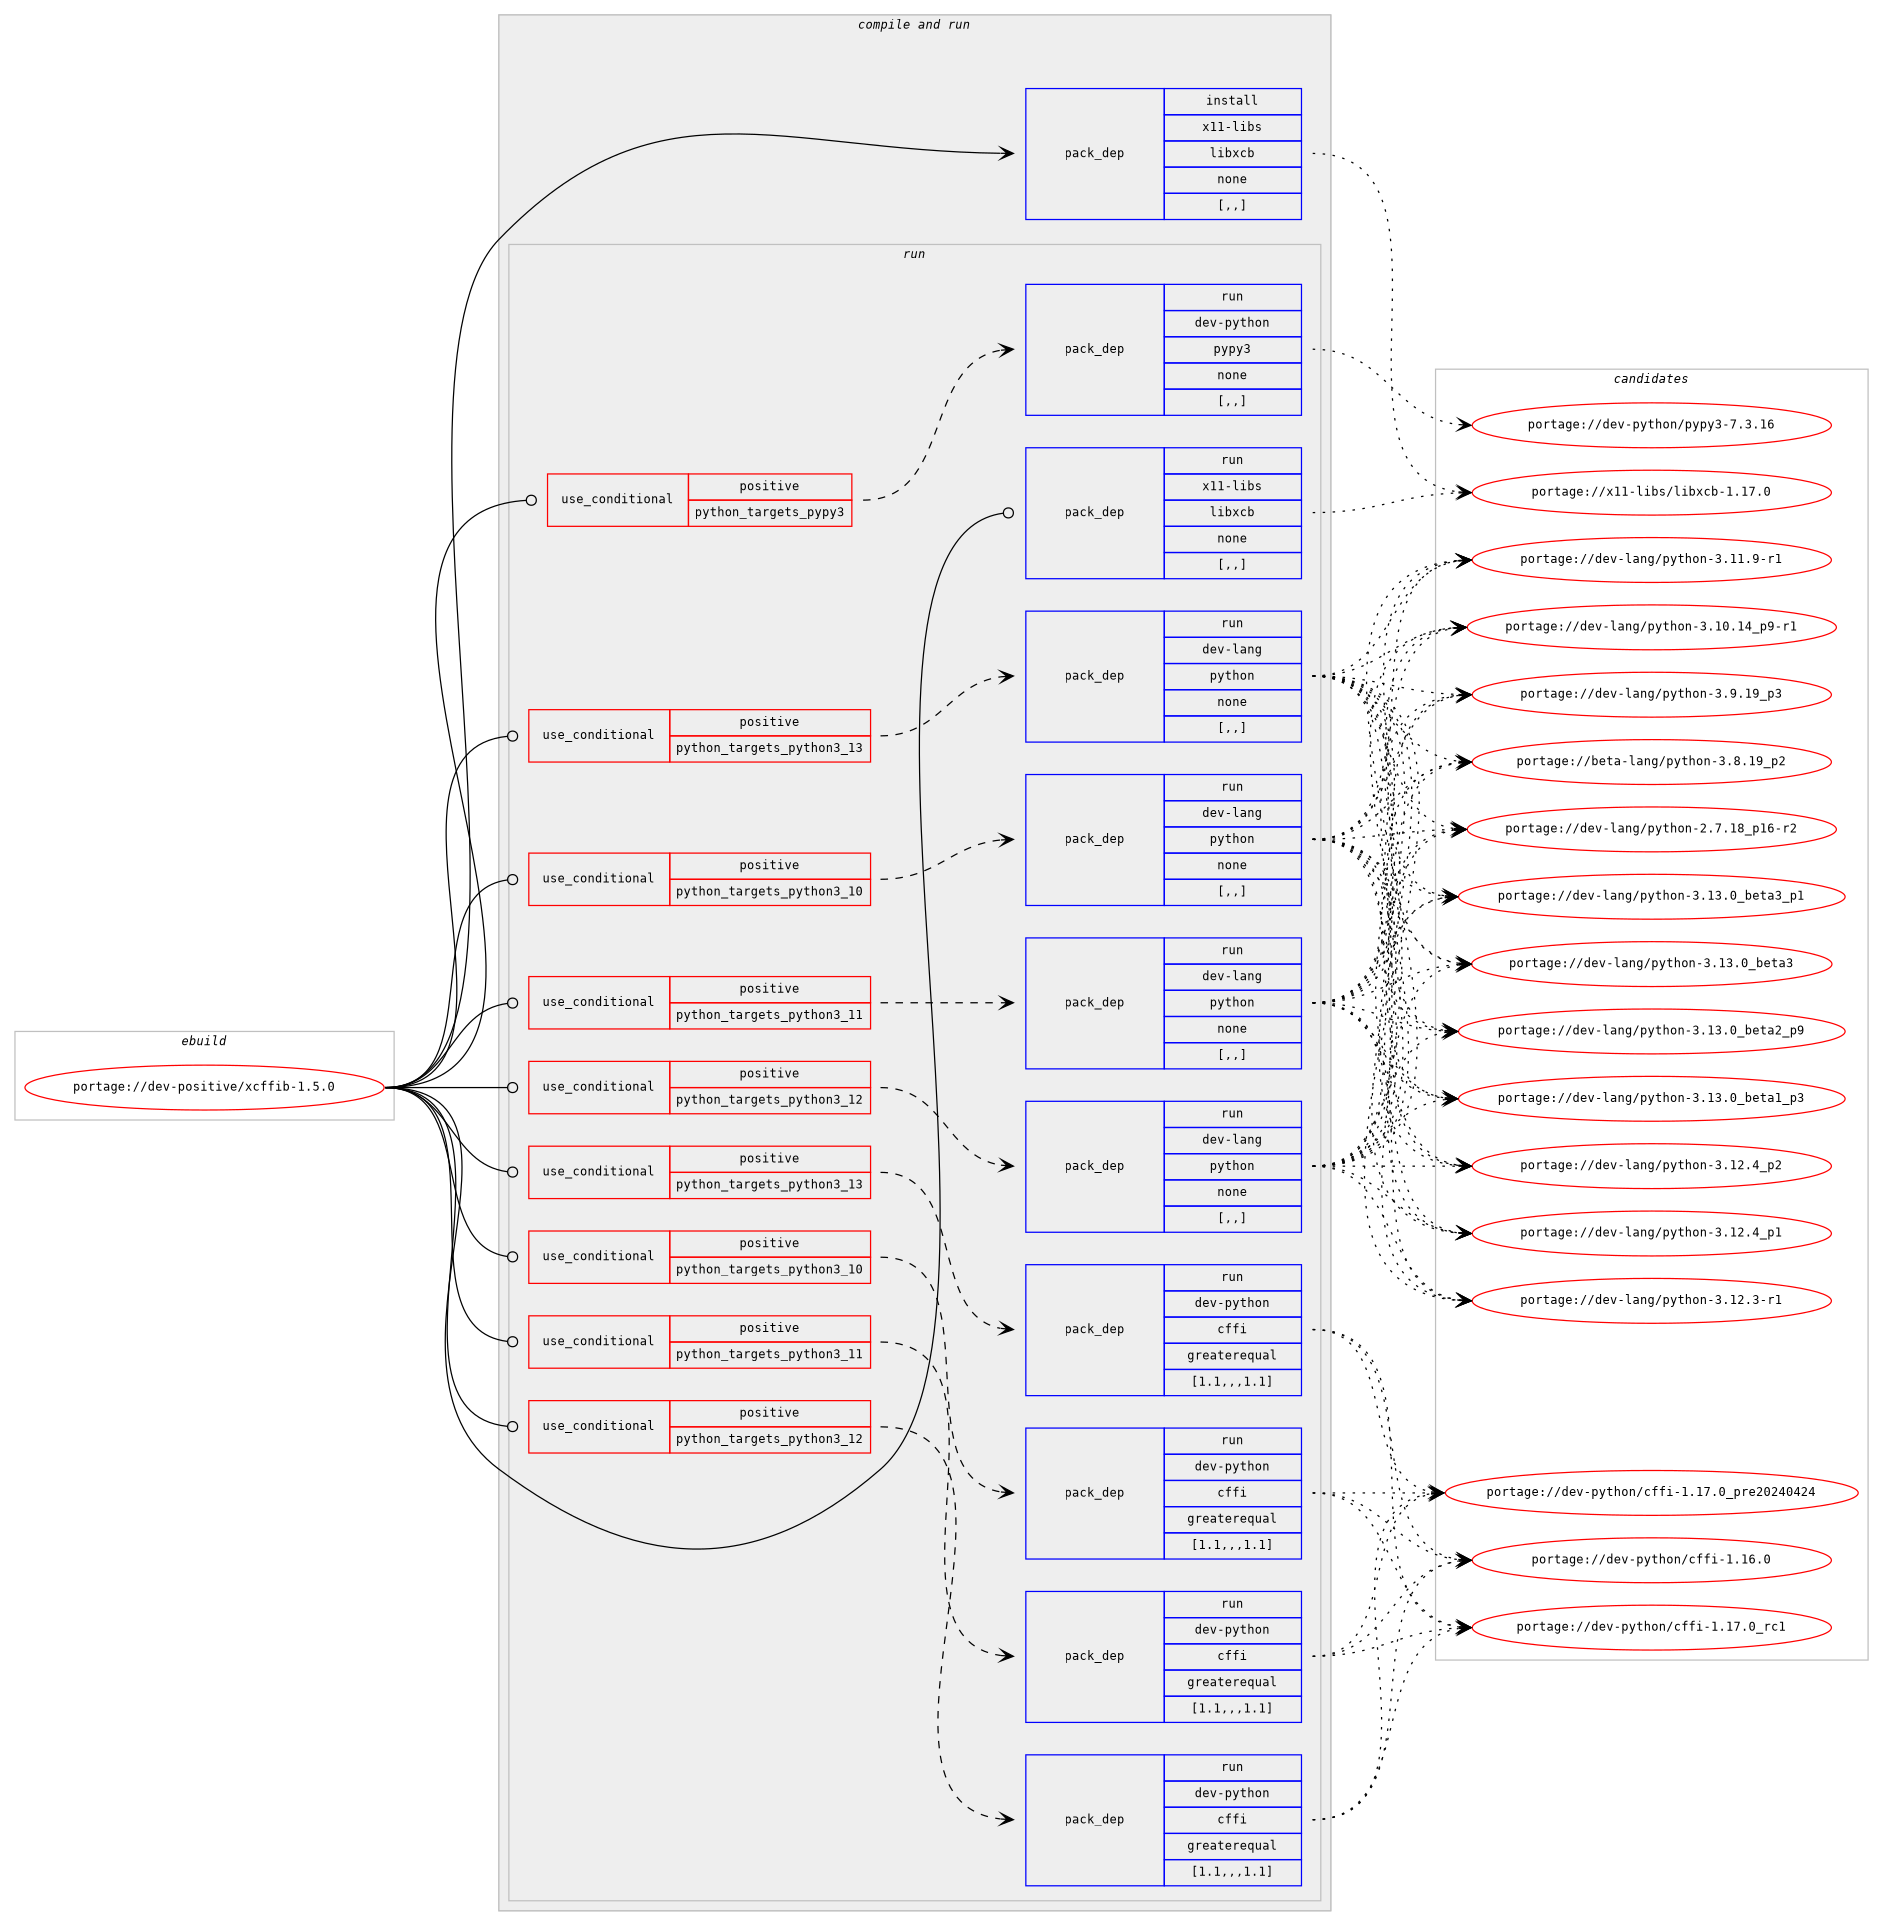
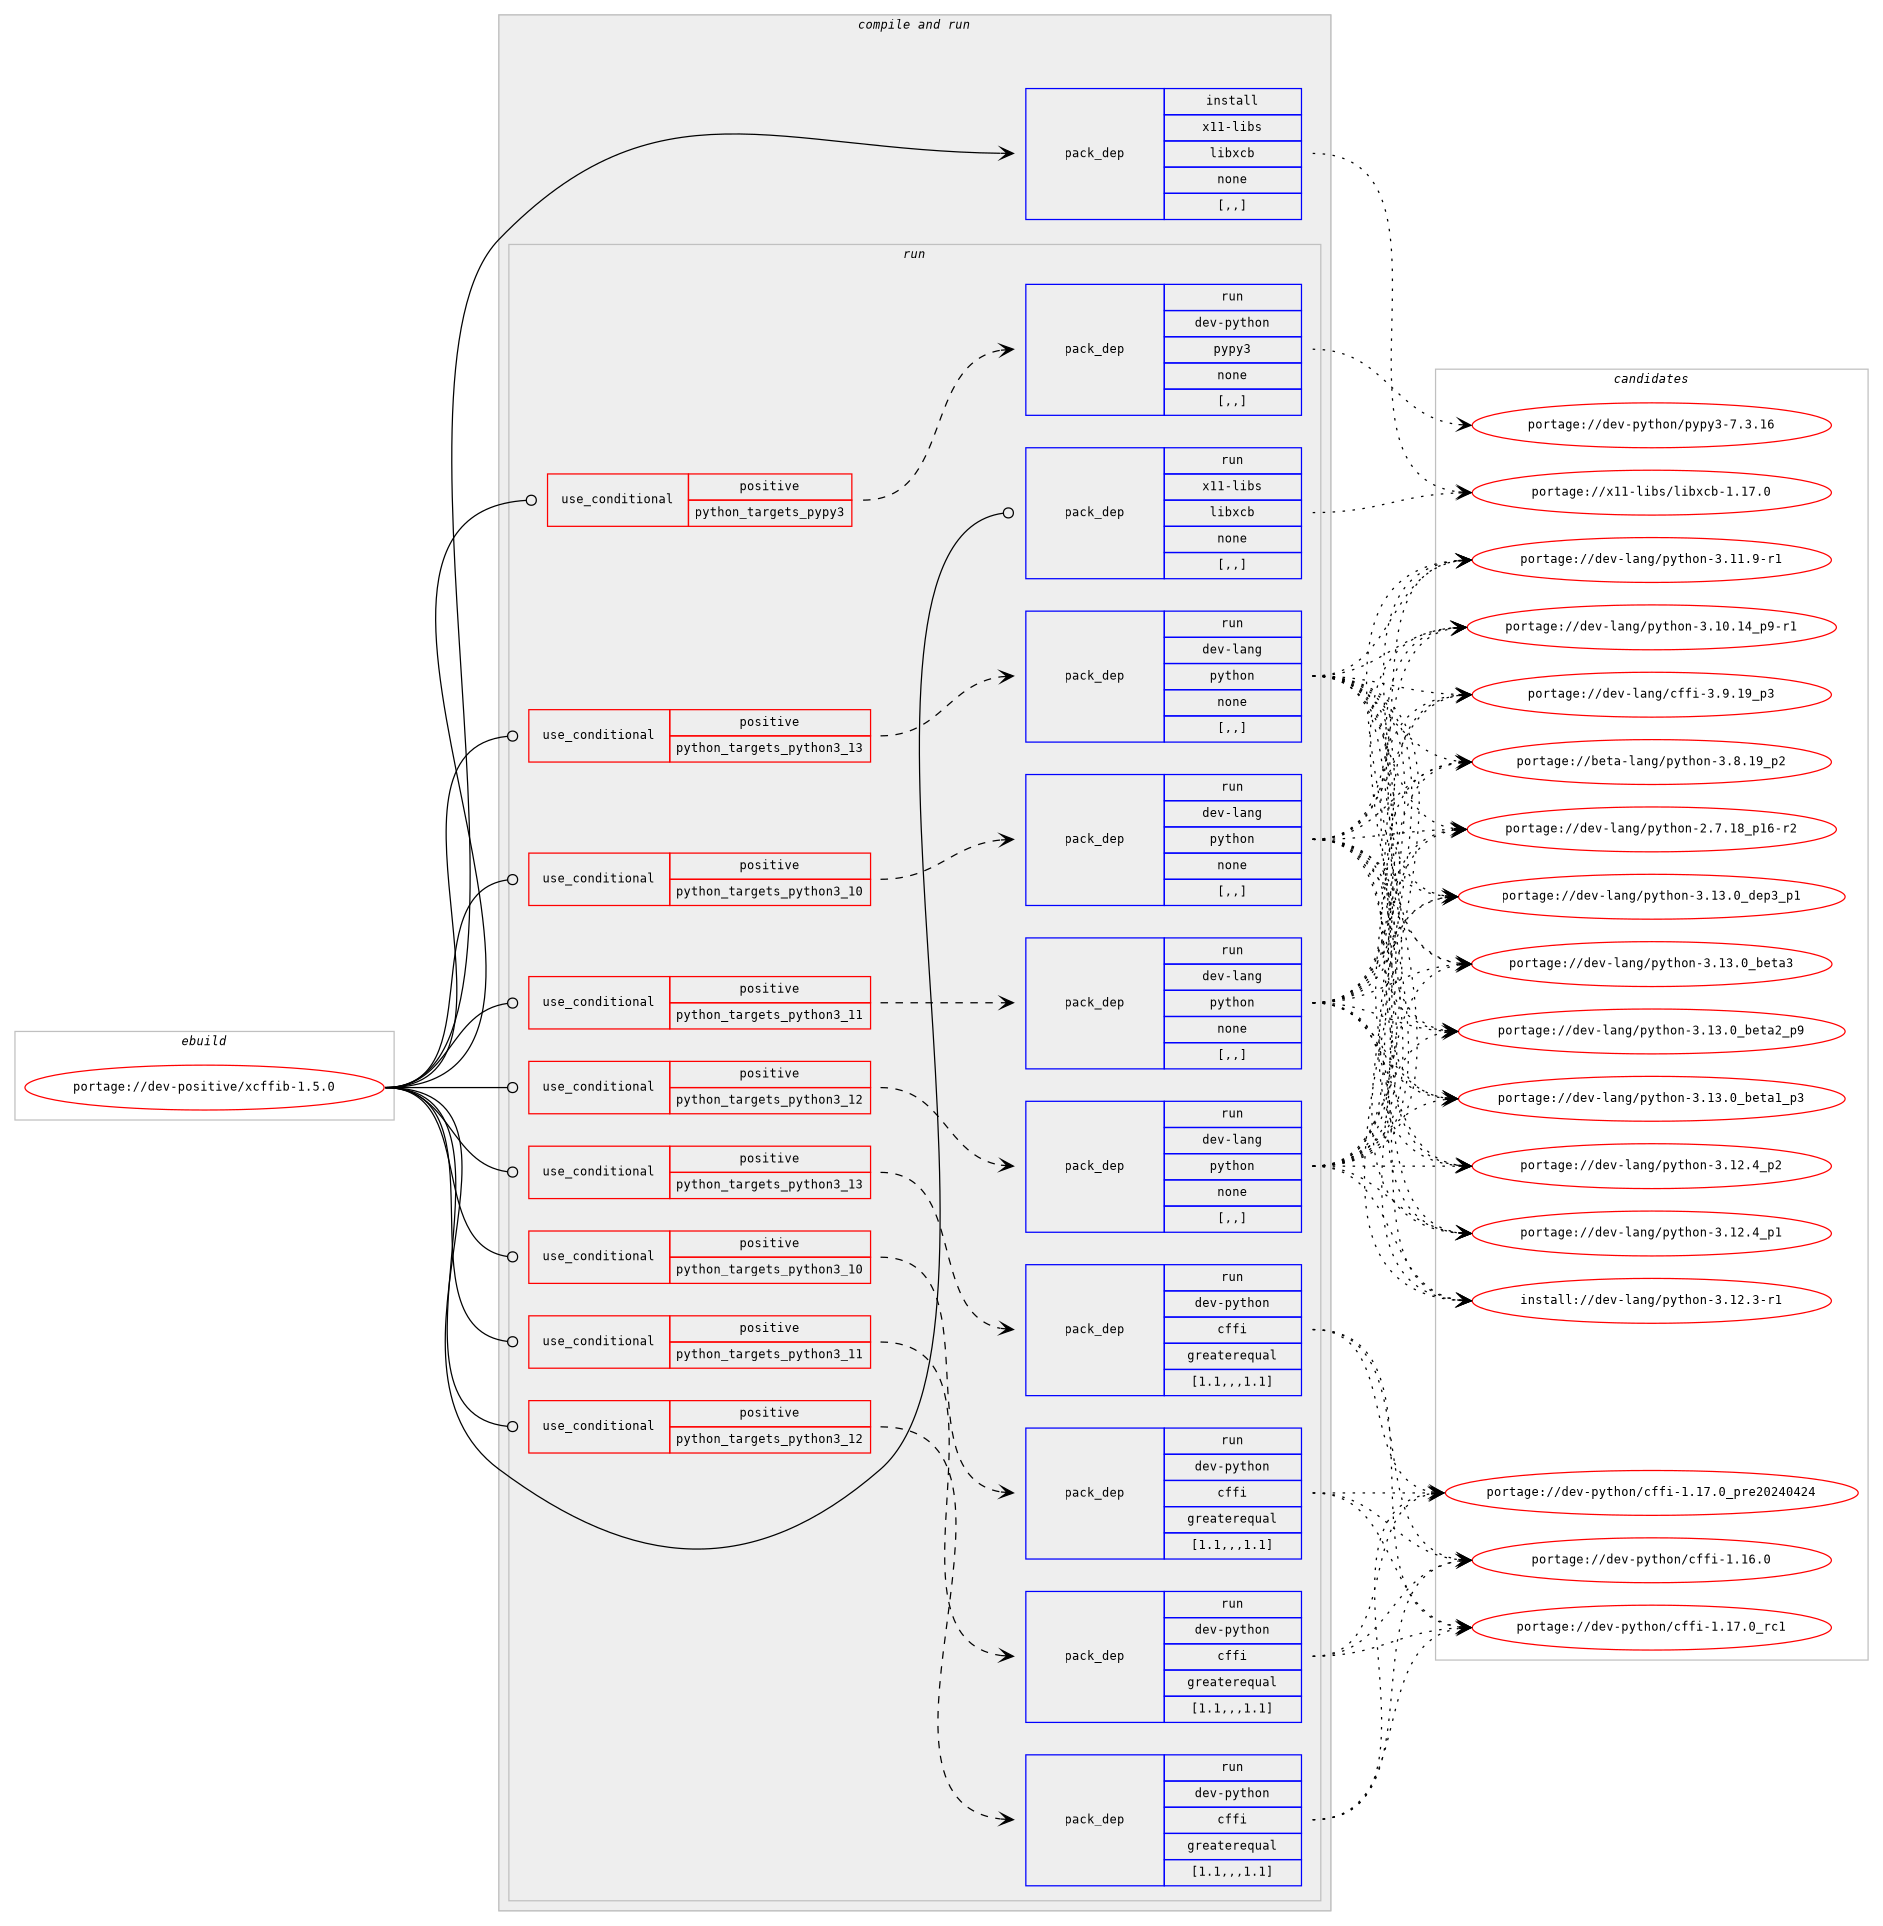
node "portage://dev-lang/python-3.9.19_p3": label "portage://dev-lang/python-3.9.19_p3" -> "portage://dev-lang/cffi-3.9.19_p3"
node "portage://dev-lang/python-3.13.0_beta3_p1": label "portage://dev-lang/python-3.13.0_beta3_p1" -> "portage://dev-lang/python-3.13.0_dep3_p1"
node "portage://dev-lang/python-3.12.3-r1": label "portage://dev-lang/python-3.12.3-r1" -> "install://dev-lang/python-3.12.3-r1"
